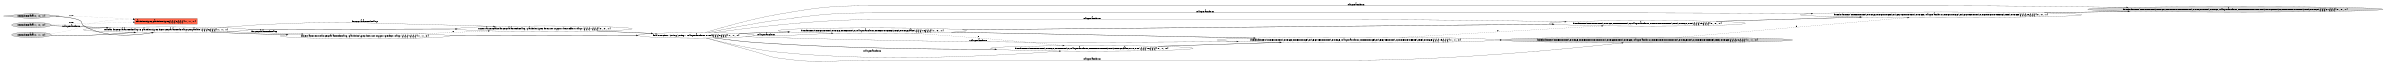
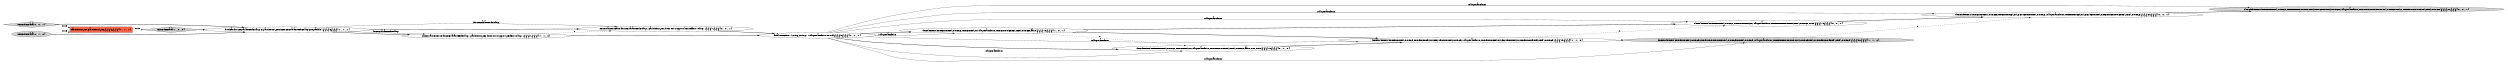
edge "testIndexData['1', '0', '0']" -> "PartitionsSpec partitionsSpec@@@2@@@['1', '1', '1']": reversed
node "testIndexData['1', '0', '0']": shape ellipse -> diamond
edge "testIndexData['0', '1', '0']" -> "PartitionsSpec partitionsSpec@@@2@@@['1', '1', '1']": label "rollupTransform" -> "true"
